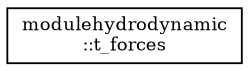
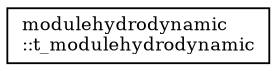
node "modulehydrodynamic ::t_forces": label "modulehydrodynamic ::t_forces" -> "modulehydrodynamic ::t_modulehydrodynamic"
